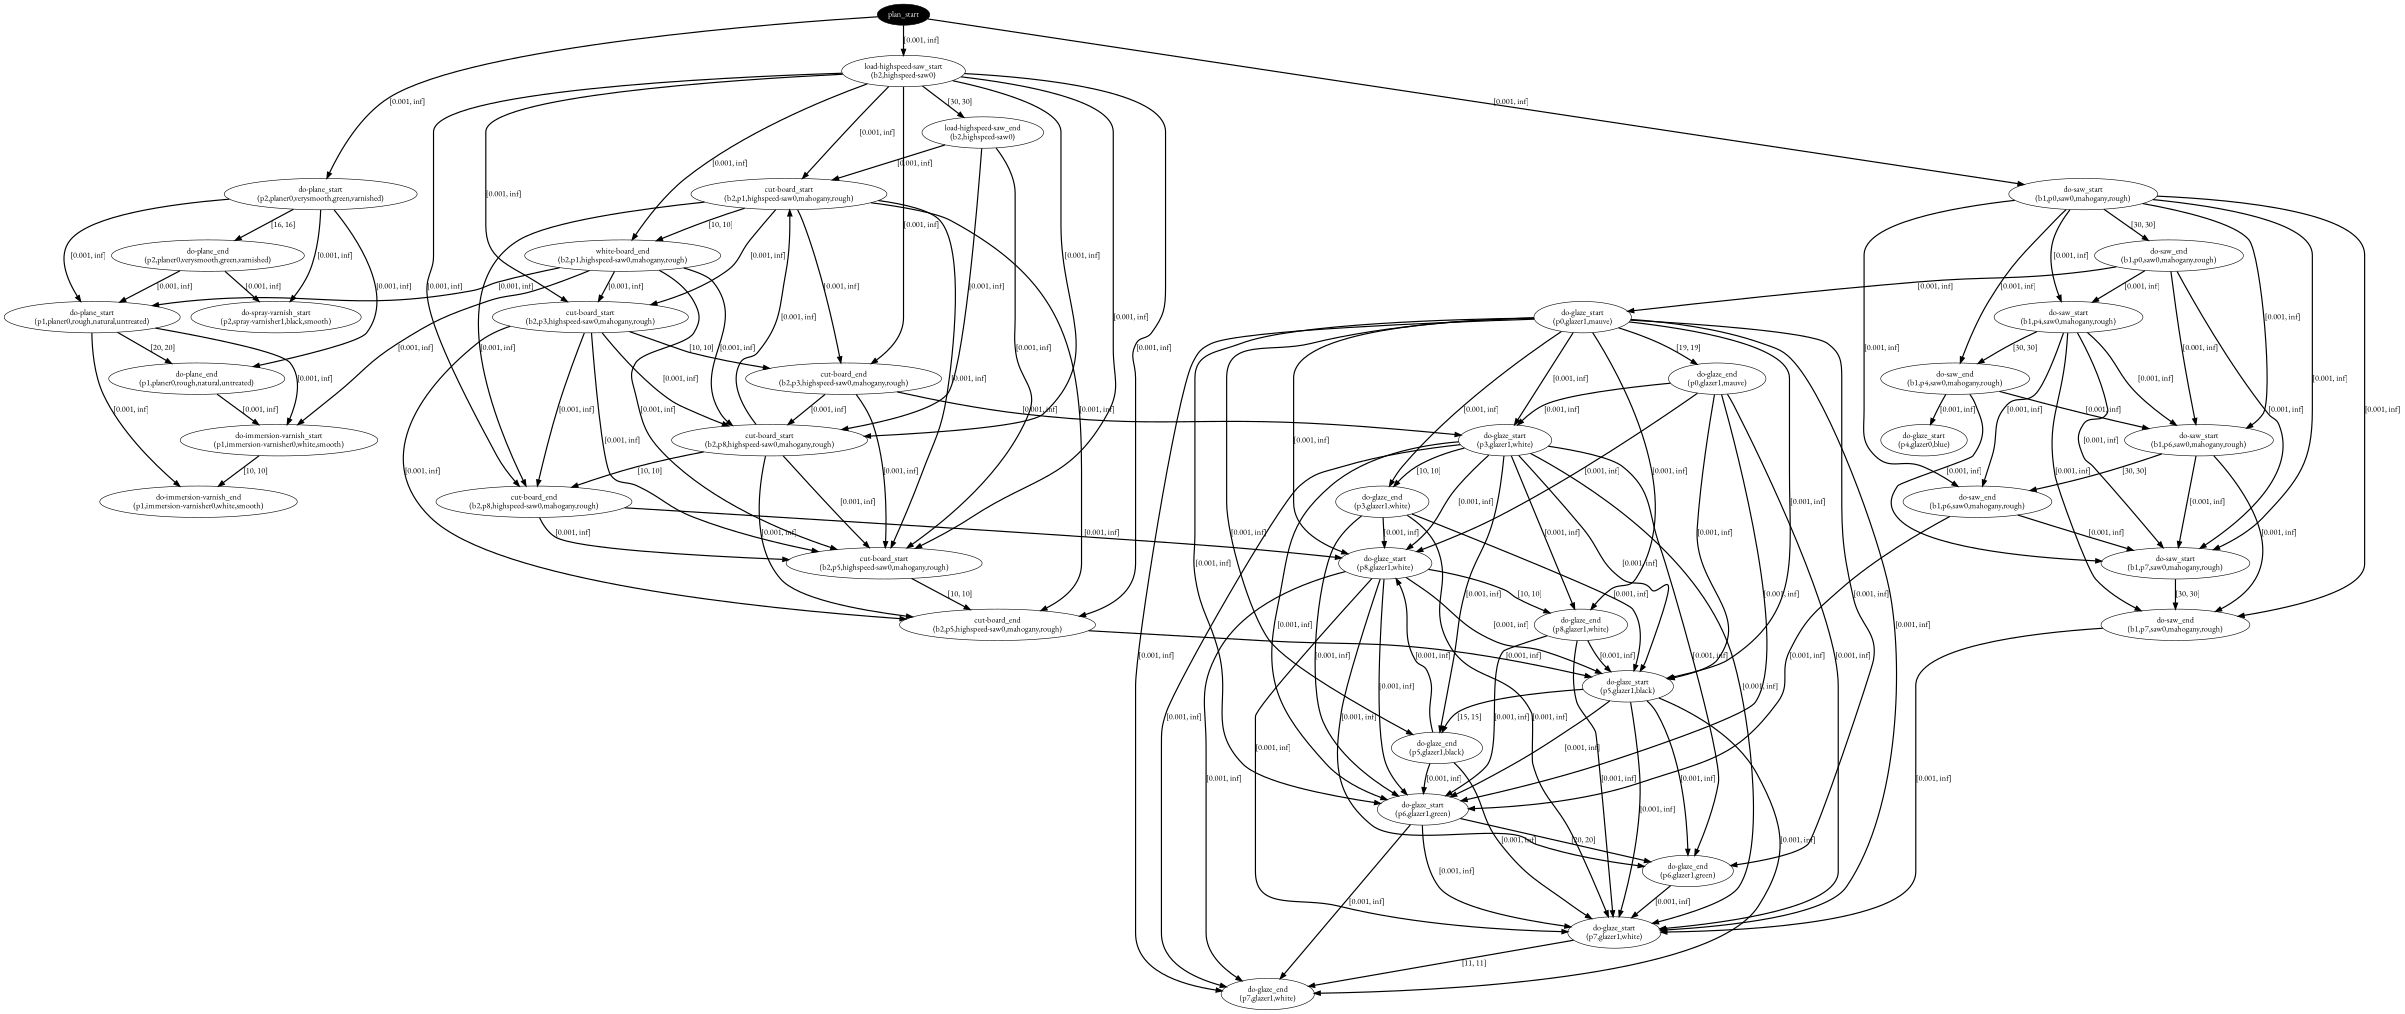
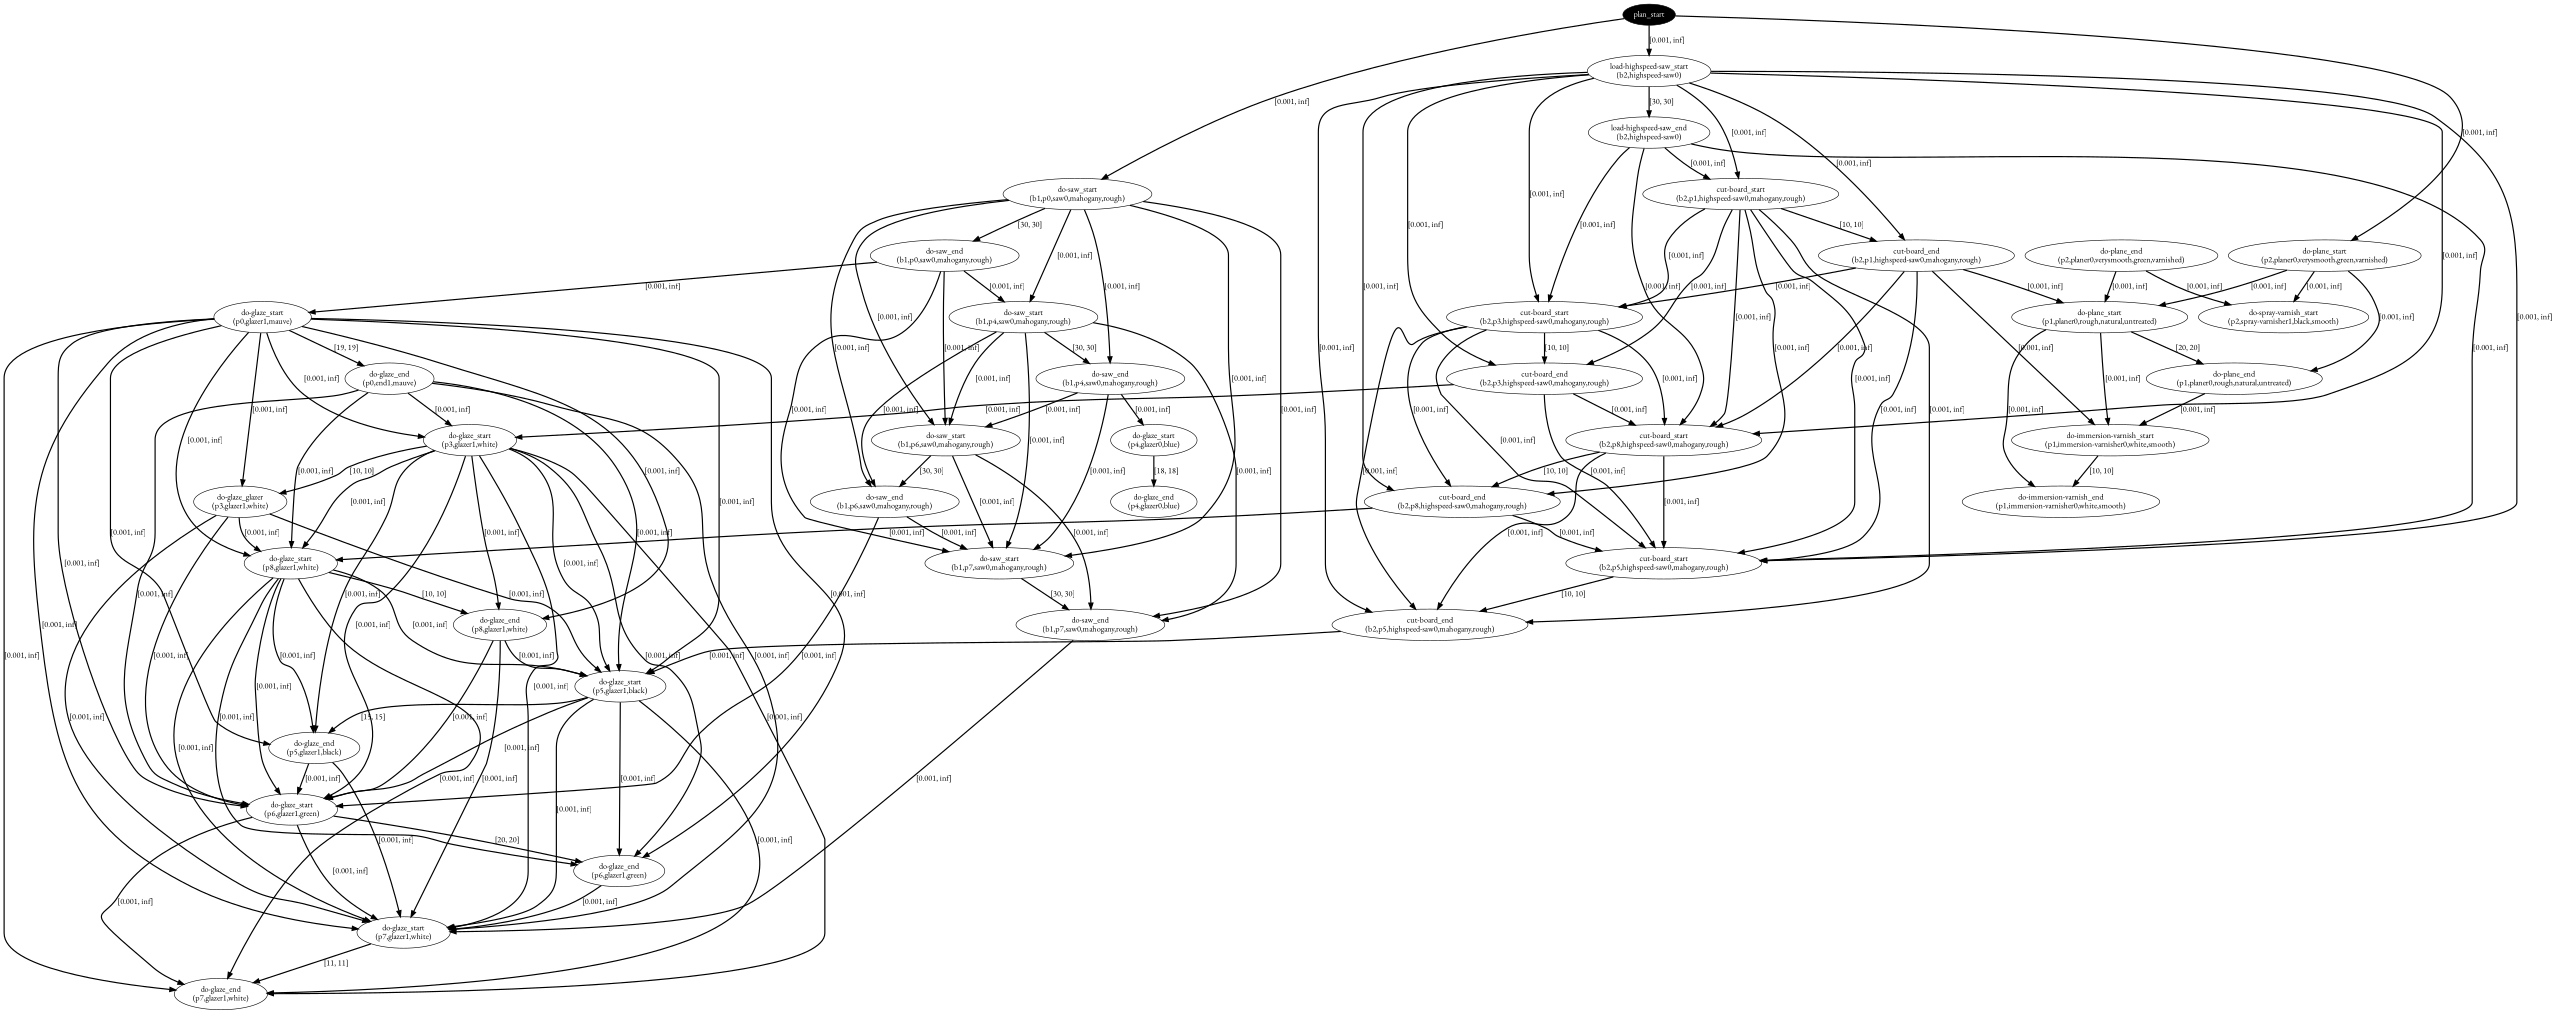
edge "load-highspeed-saw_end (b2,highspeed-saw0)" -> "cut-board_start (b2,p3,highspeed-saw0,mahogany,rough)": added, label "[0.001, inf]"
edge "do-plane_start (p2,planer0,verysmooth,green,varnished)" -> "do-plane_end (p2,planer0,verysmooth,green,varnished)": removed, label "[16, 16]"
node "white-board_end (b2,p1,highspeed-saw0,mahogany,rough)": label "white-board_end (b2,p1,highspeed-saw0,mahogany,rough)" -> "cut-board_end (b2,p1,highspeed-saw0,mahogany,rough)"
edge "cut-board_start (b2,p8,highspeed-saw0,mahogany,rough)" -> "cut-board_start (b2,p1,highspeed-saw0,mahogany,rough)": reversed
node "do-glaze_end (p0,glazer1,mauve)": label "do-glaze_end (p0,glazer1,mauve)" -> "do-glaze_end (p0,end1,mauve)"
node "do-glaze_end (p4,glazer0,blue)": added
node "do-glaze_end (p3,glazer1,white)": label "do-glaze_end (p3,glazer1,white)" -> "do-glaze_glazer (p3,glazer1,white)"
edge "do-glaze_end (p5,glazer1,black)" -> "do-glaze_start (p8,glazer1,white)": reversed
